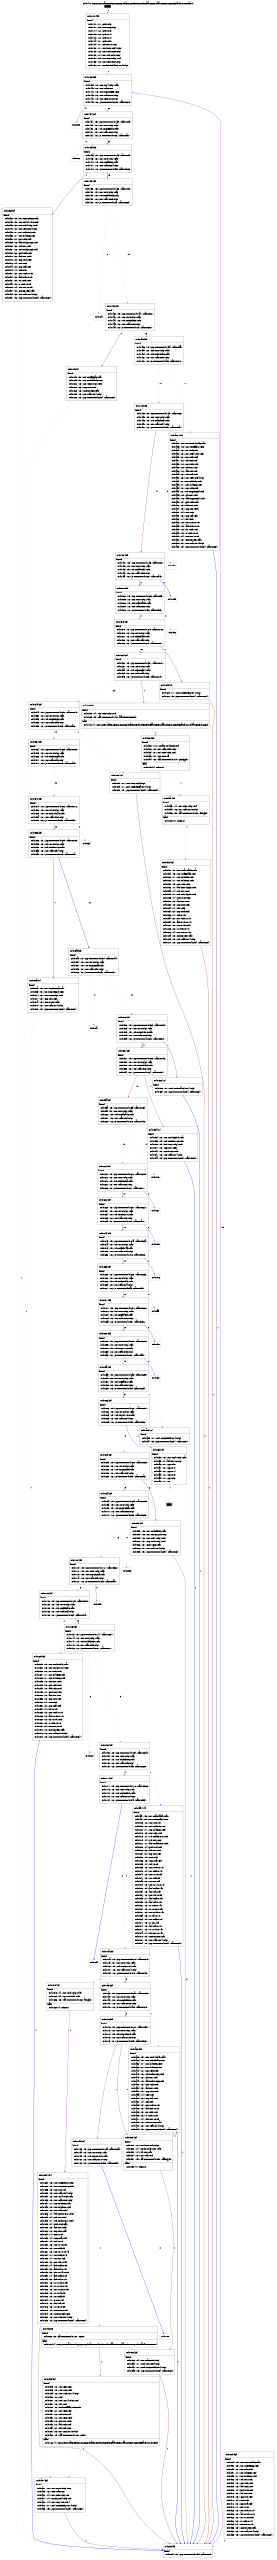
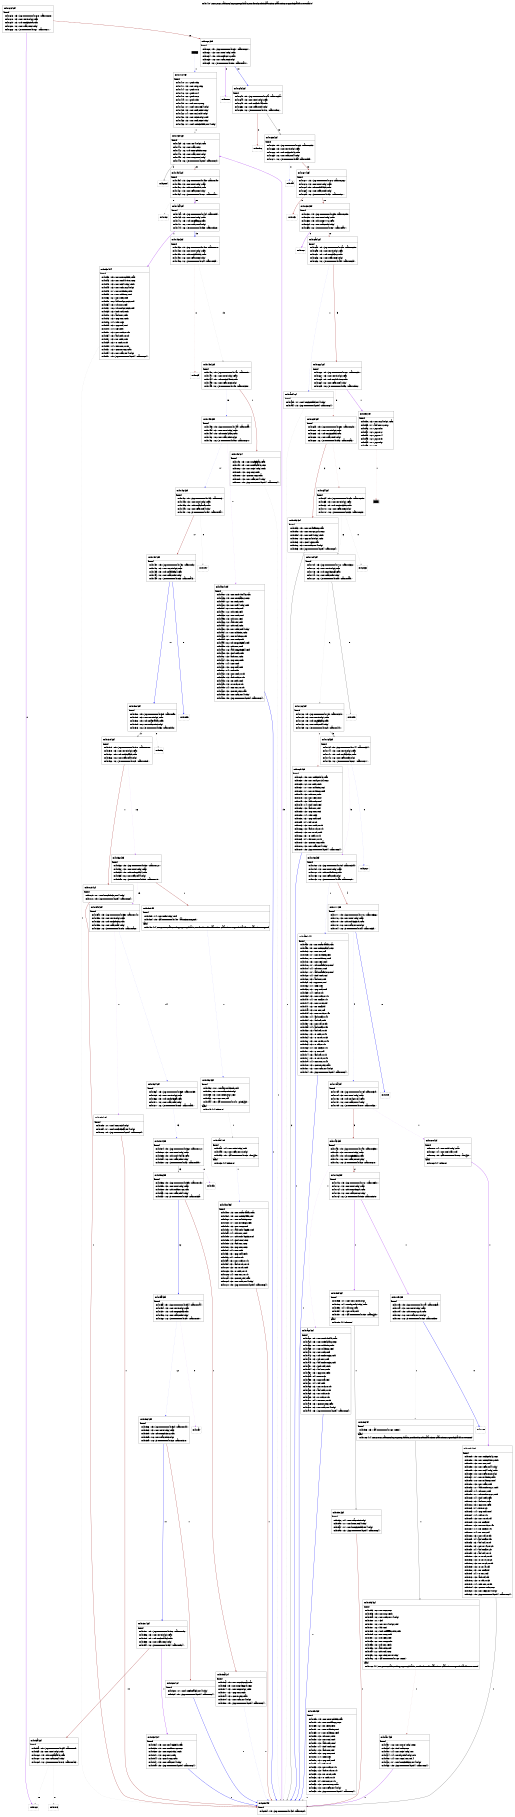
edge "0x4015fa [25]" -> "0x401613 [25]": now "0x4015fa [25]" -> "0x401c21"
edge "0x40196a [27]" -> "0x401a07 [33]": now "0x40196a [27]" -> "0x402094 [5]"
